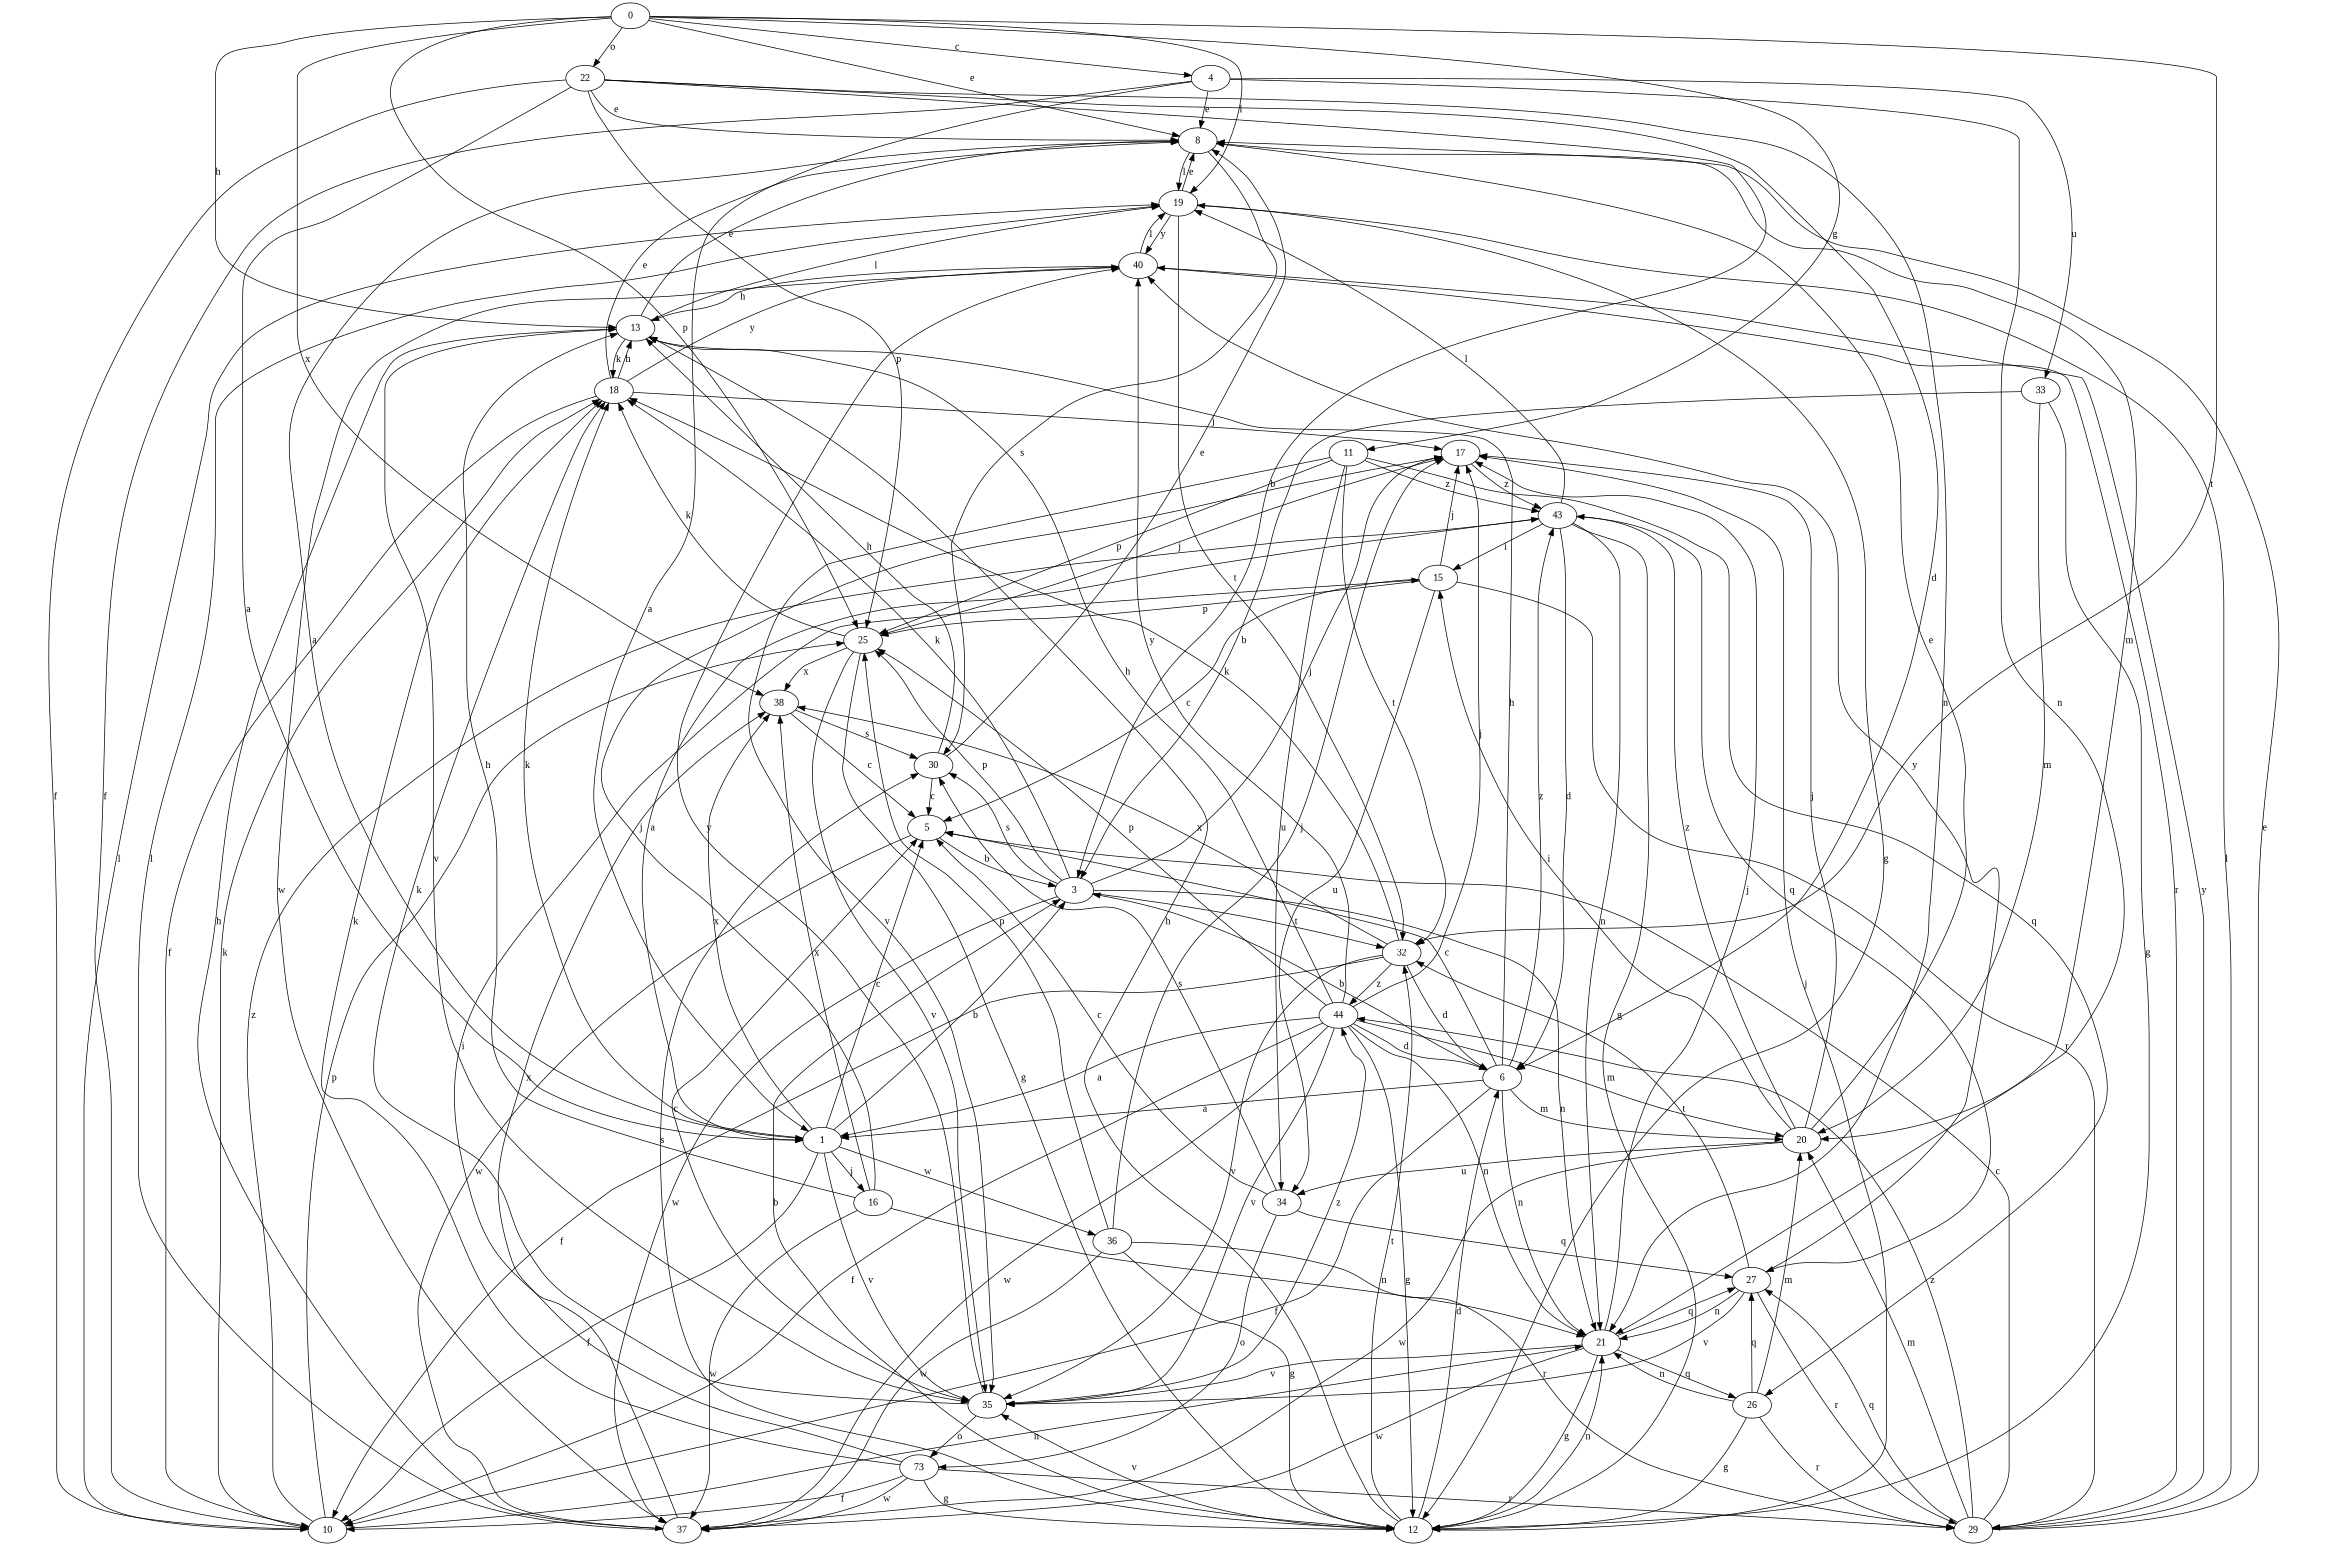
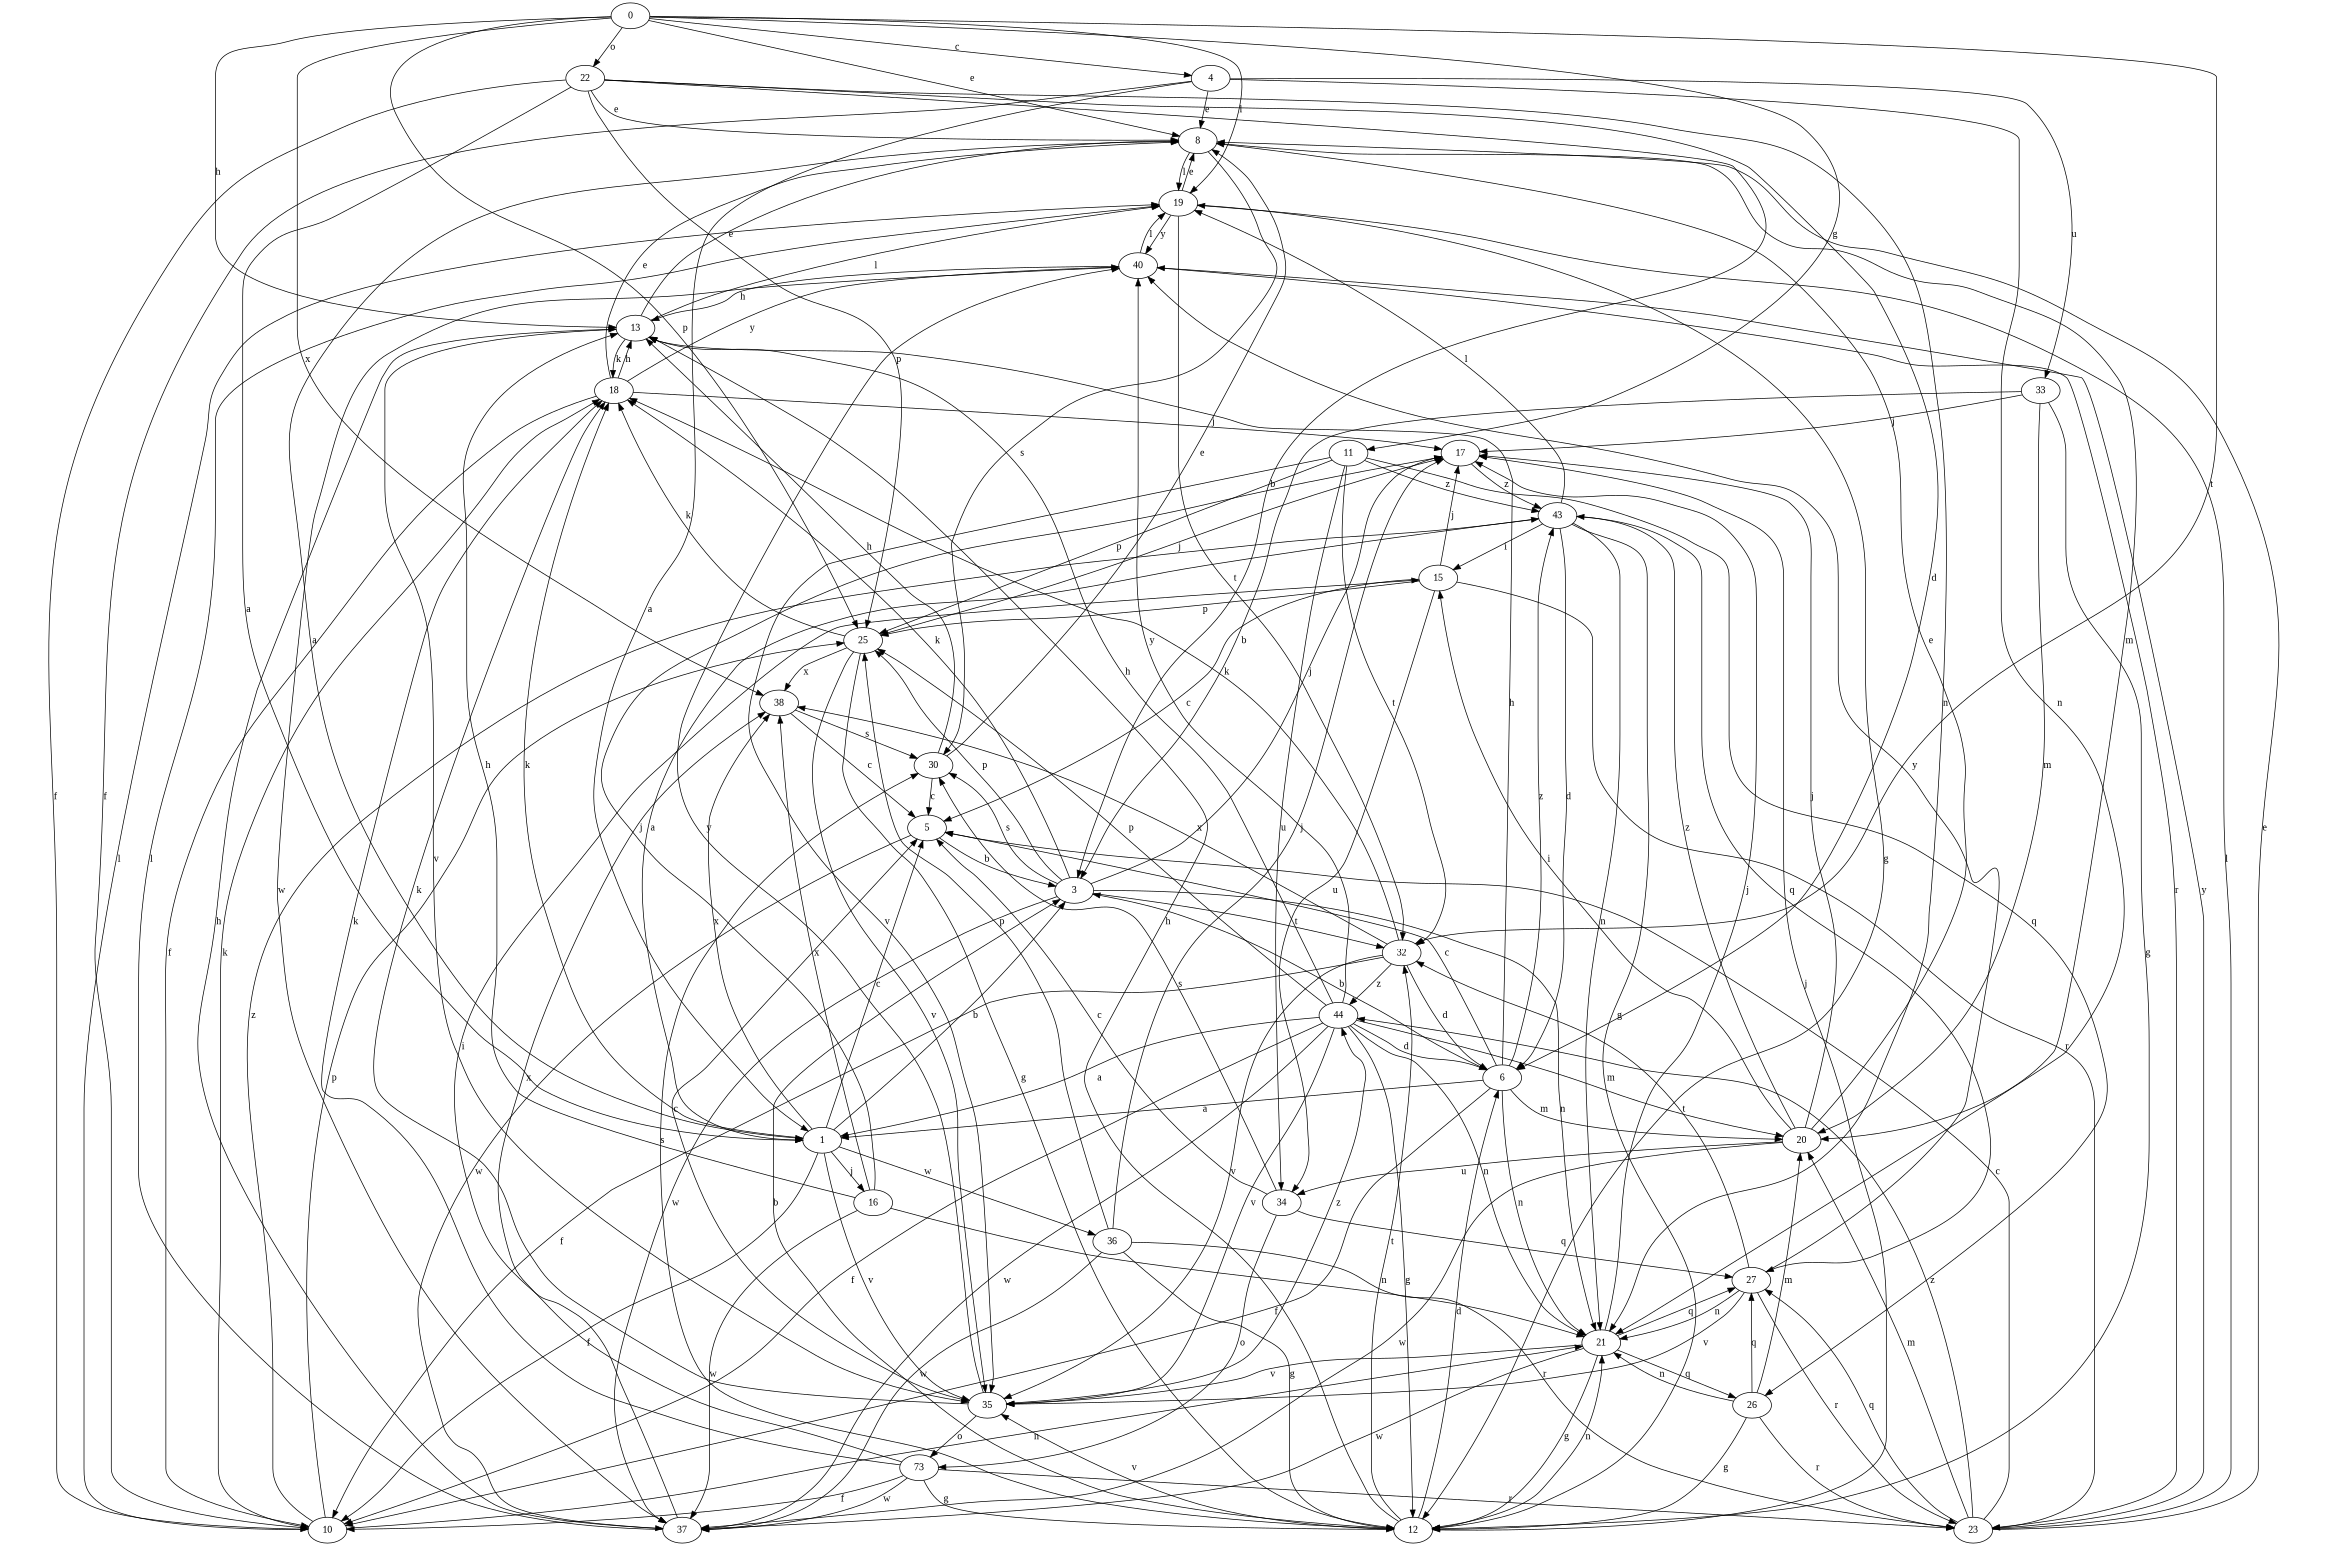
edge "44" -> "17": now "33" -> "17"
node "29": label "29" -> "23"
